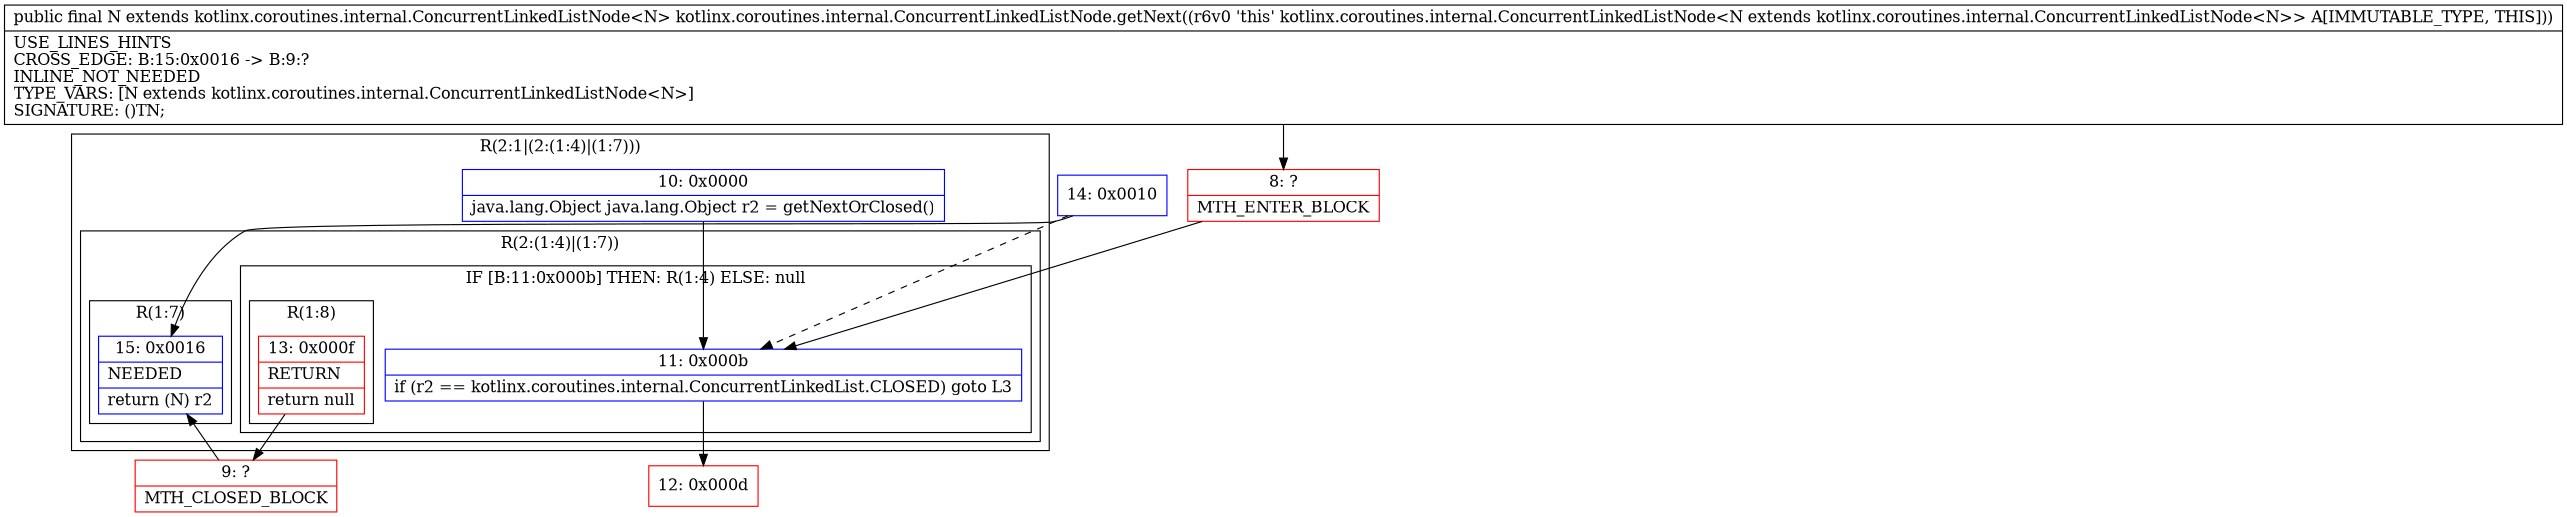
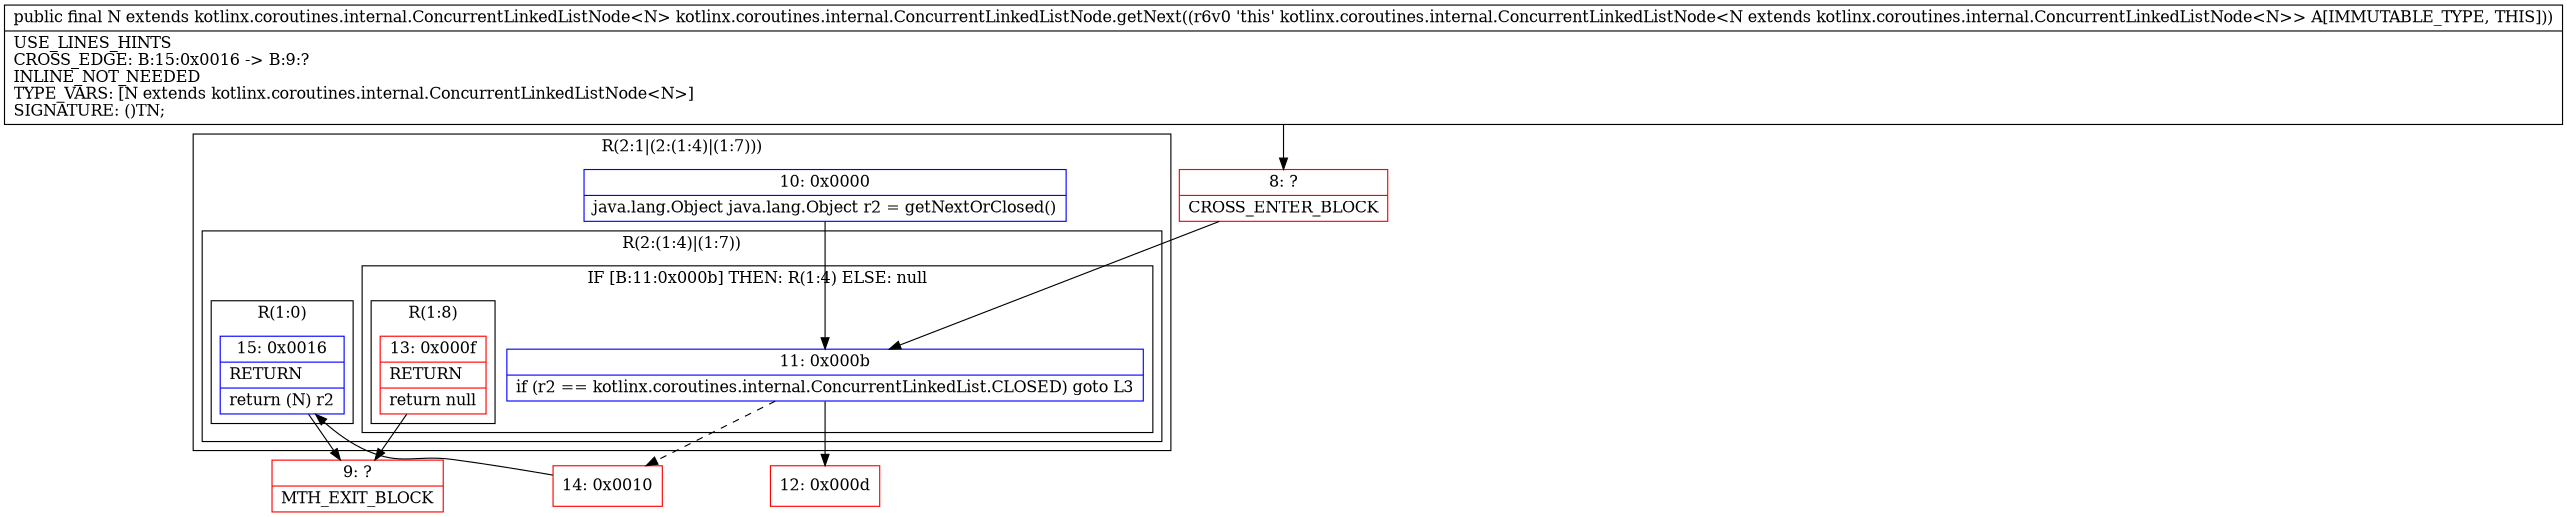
node "14: 0x0010": color blue -> red
node "8: ?": text "MTH_ENTER_BLOCK" -> "CROSS_ENTER_BLOCK"
edge "14: 0x0010" -> "11: 0x000b": reversed
cluster "R(1:7)": label "R(1:7)" -> "R(1:0)"
node "15: 0x0016": text "NEEDED" -> "RETURN"
edge "9: ?" -> "15: 0x0016": reversed
node "9: ?": text "MTH_CLOSED_BLOCK" -> "MTH_EXIT_BLOCK"
